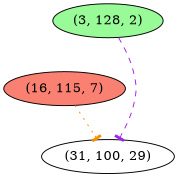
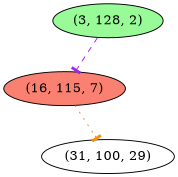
edge "(3, 128, 2)" -> "(31, 100, 29)": now "(3, 128, 2)" -> "(16, 115, 7)"
